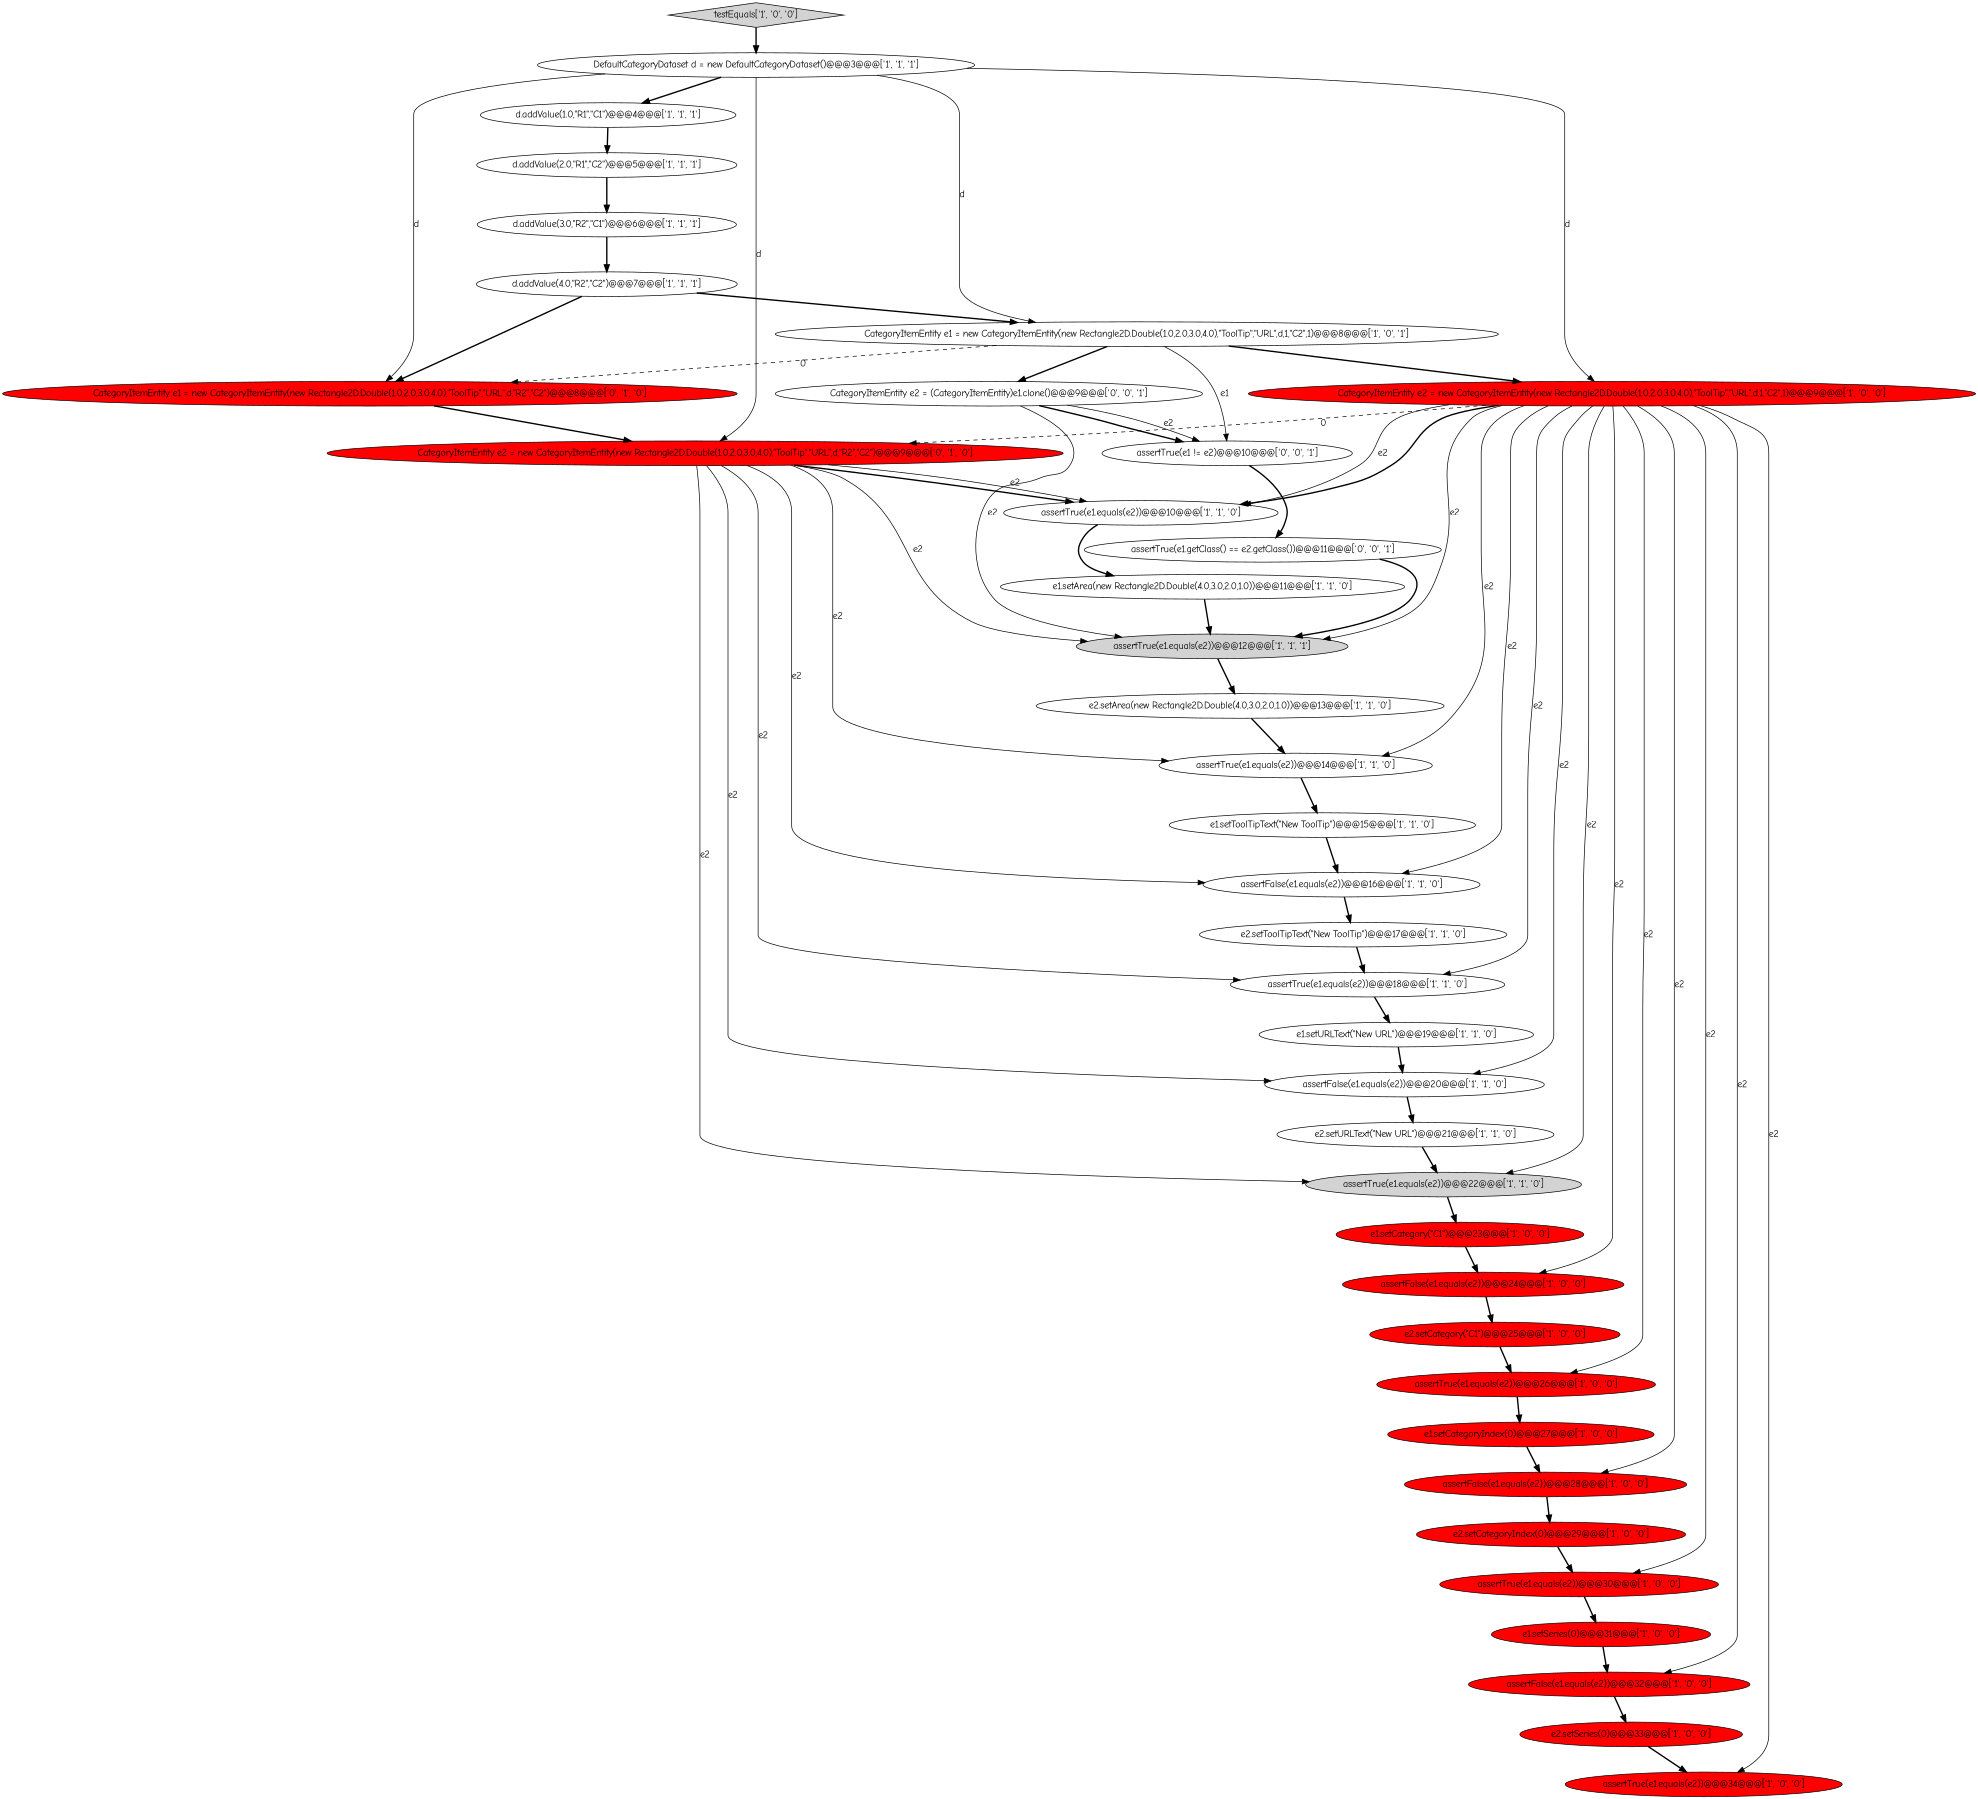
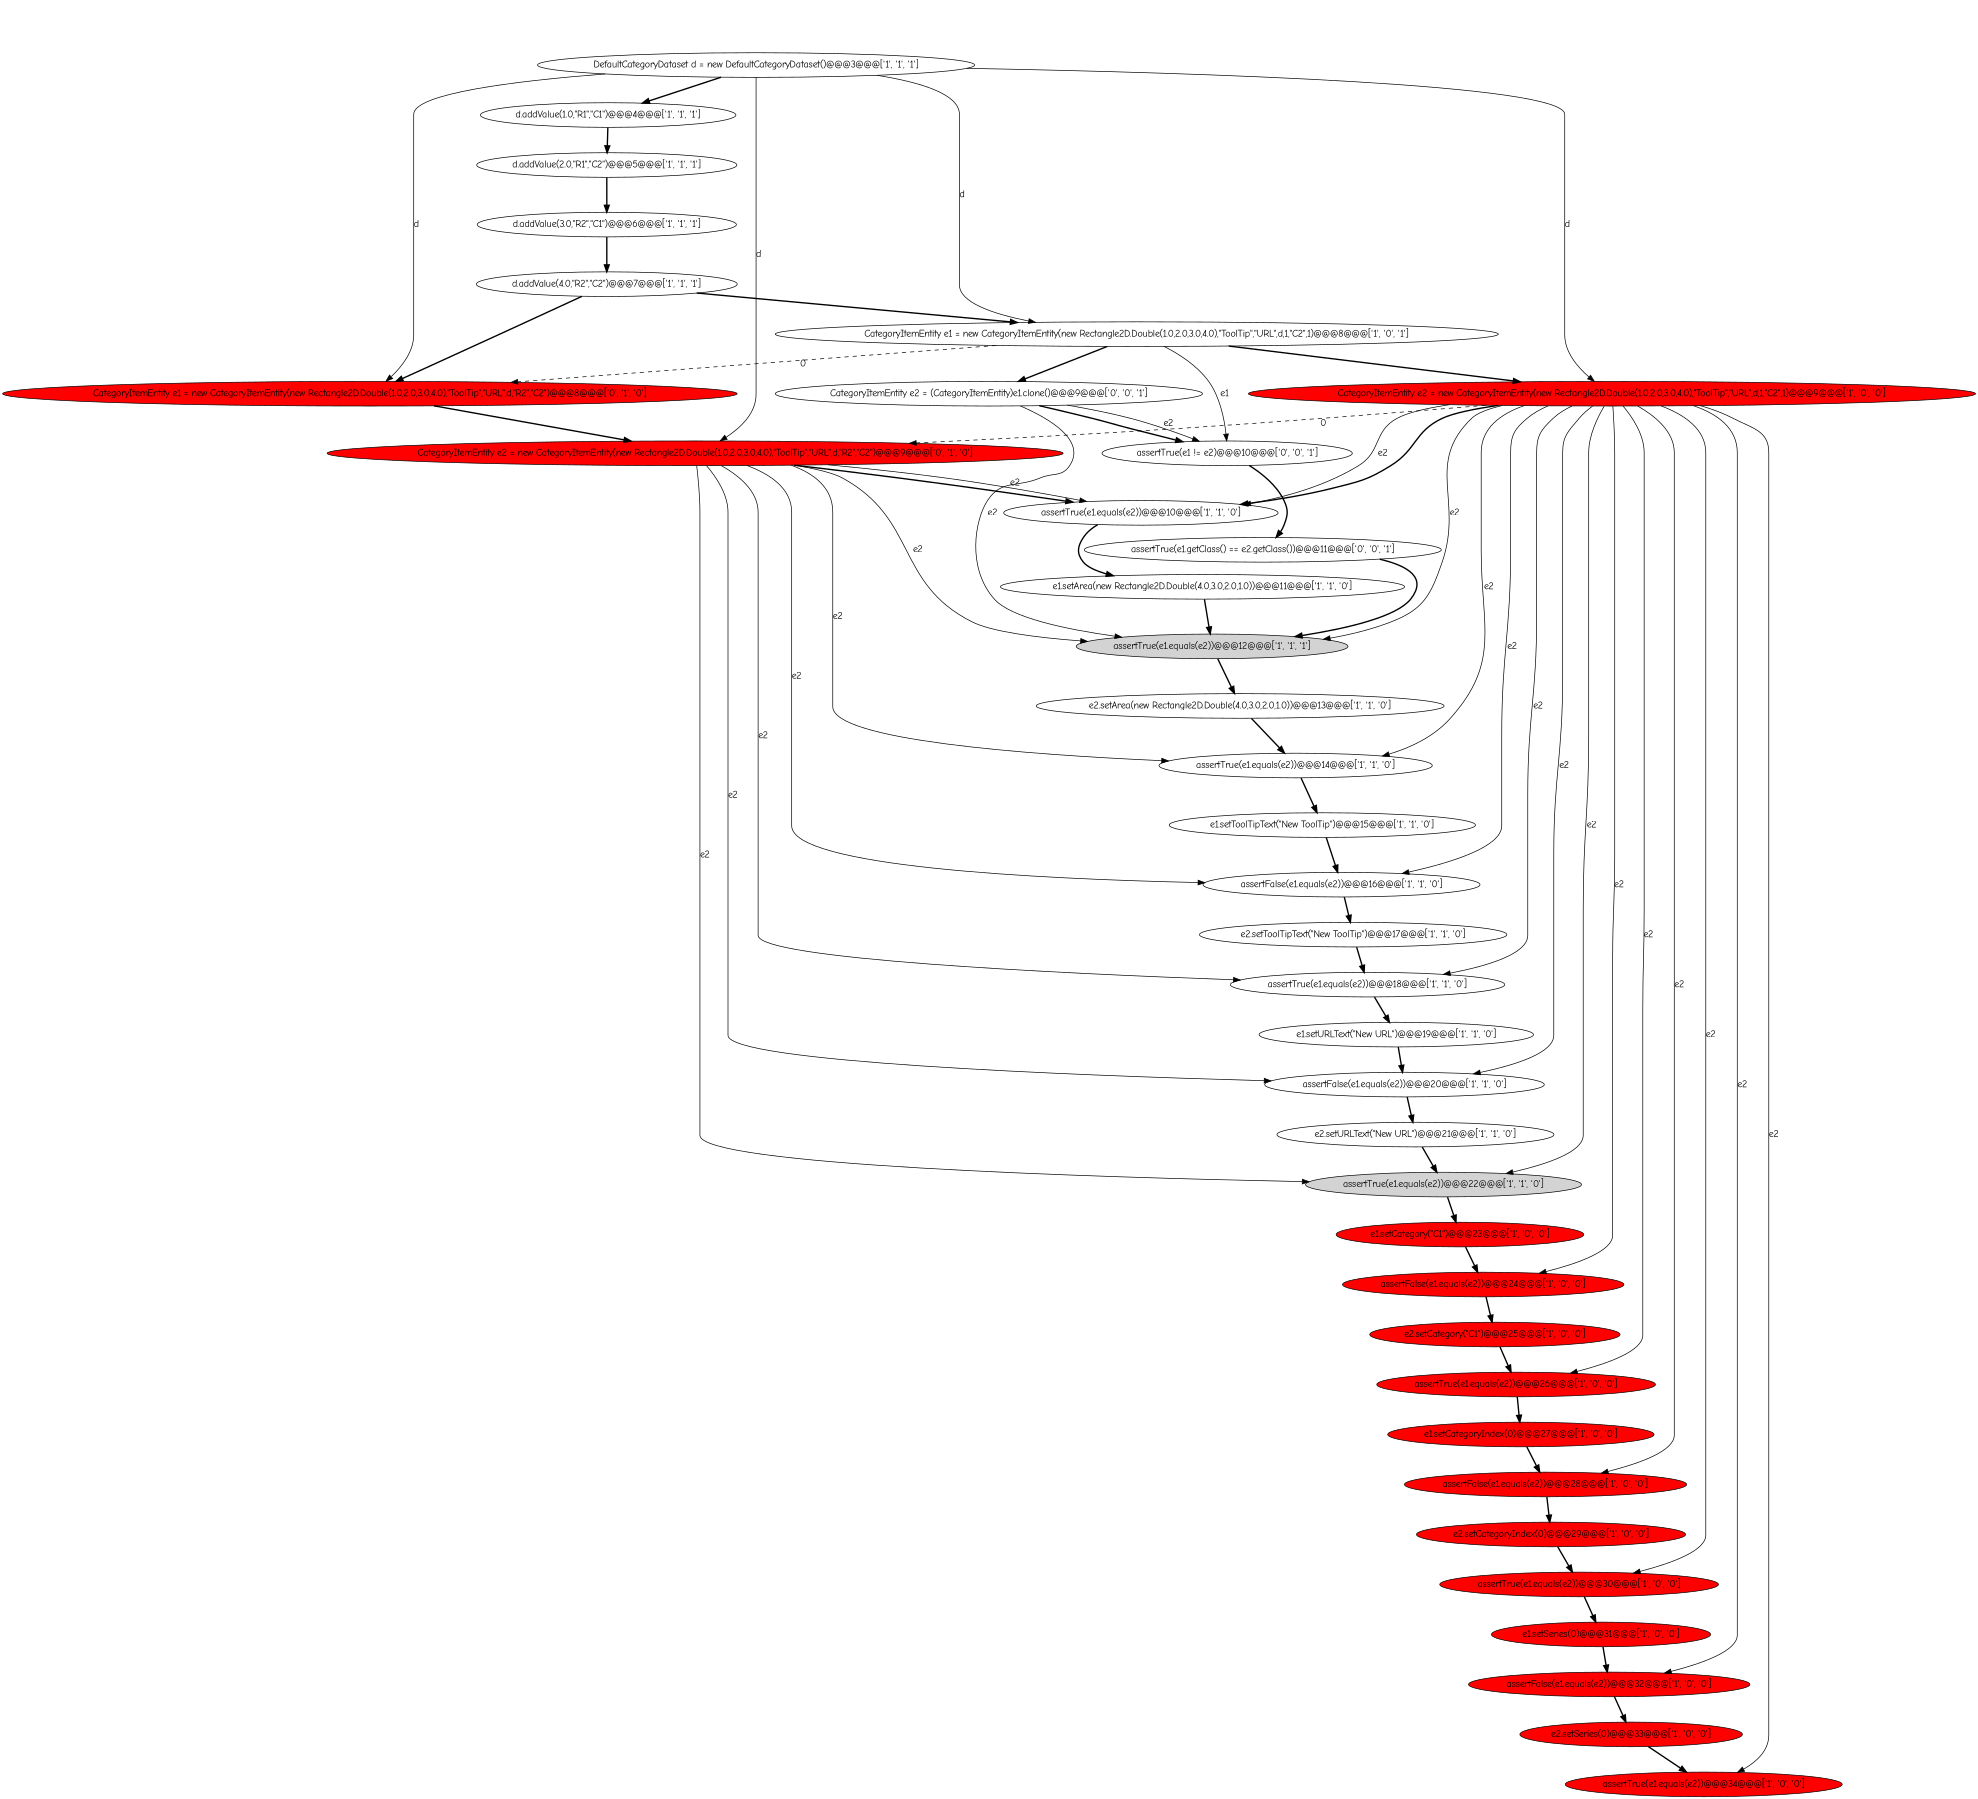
node "testEquals['1', '0', '0']": removed
